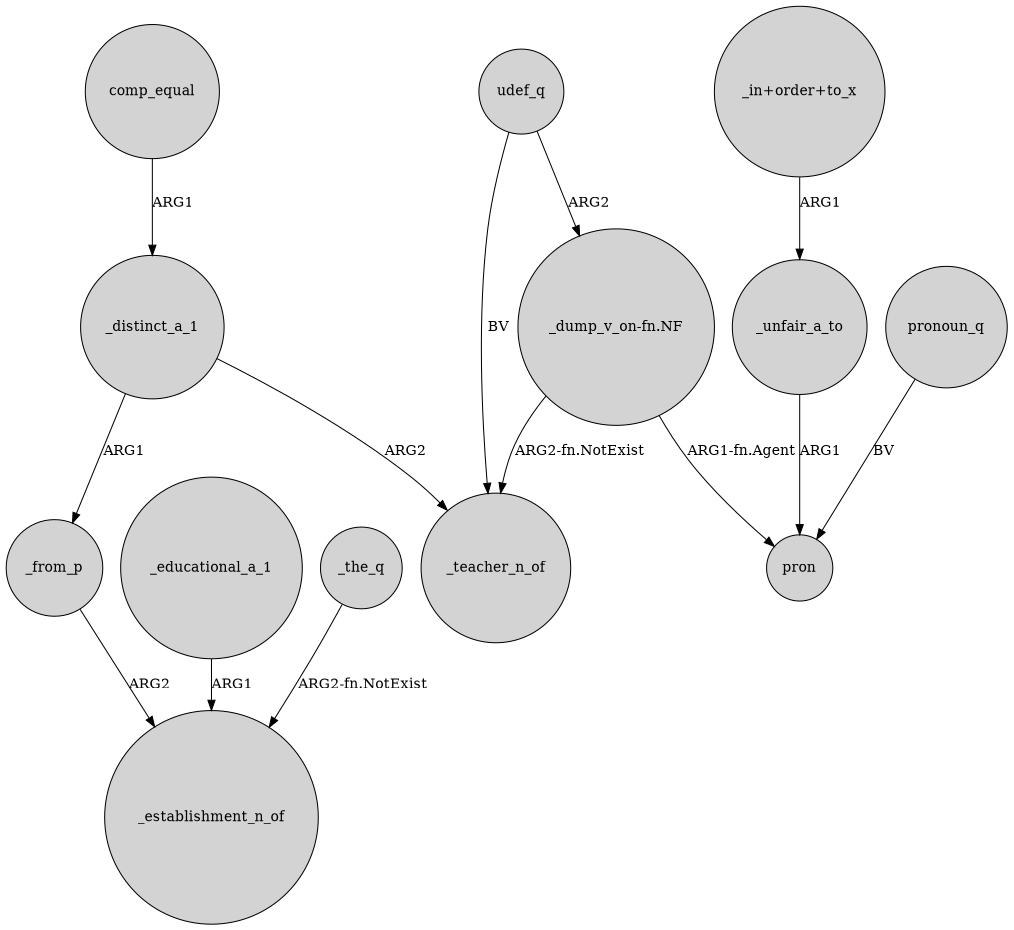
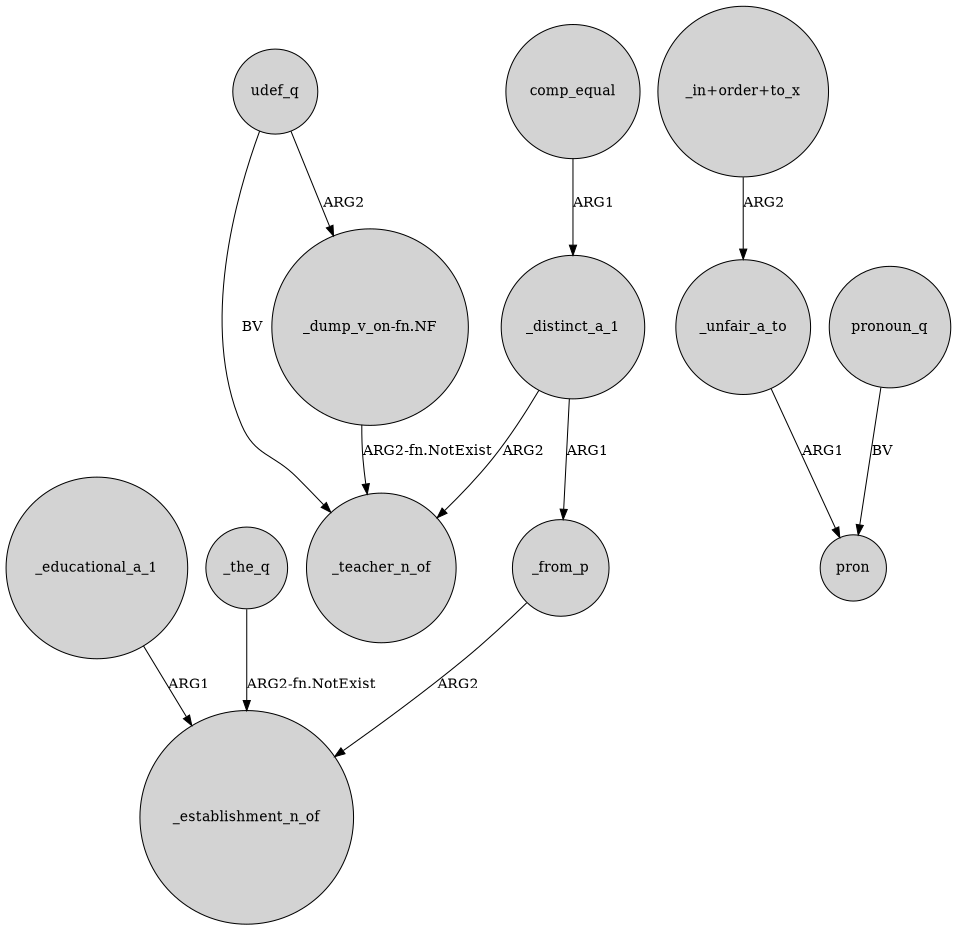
edge "_in+order+to_x" -> "_unfair_a_to": label "ARG1" -> "ARG2"
edge "_dump_v_on-fn.NF" -> "pron": removed, label "ARG1-fn.Agent"
